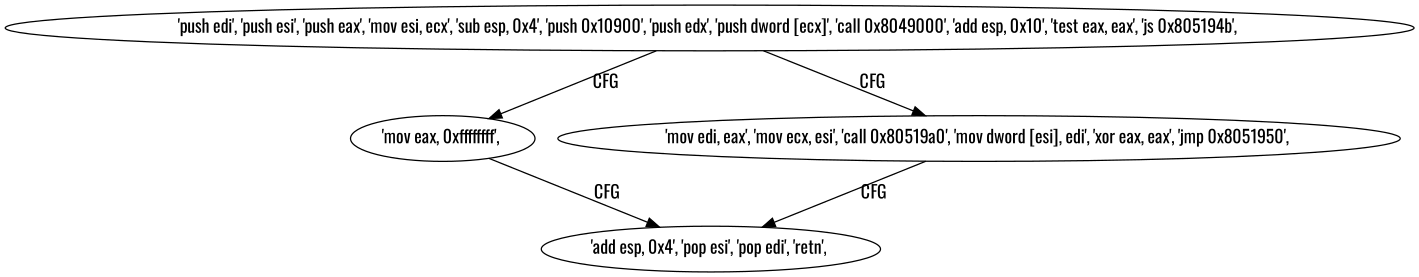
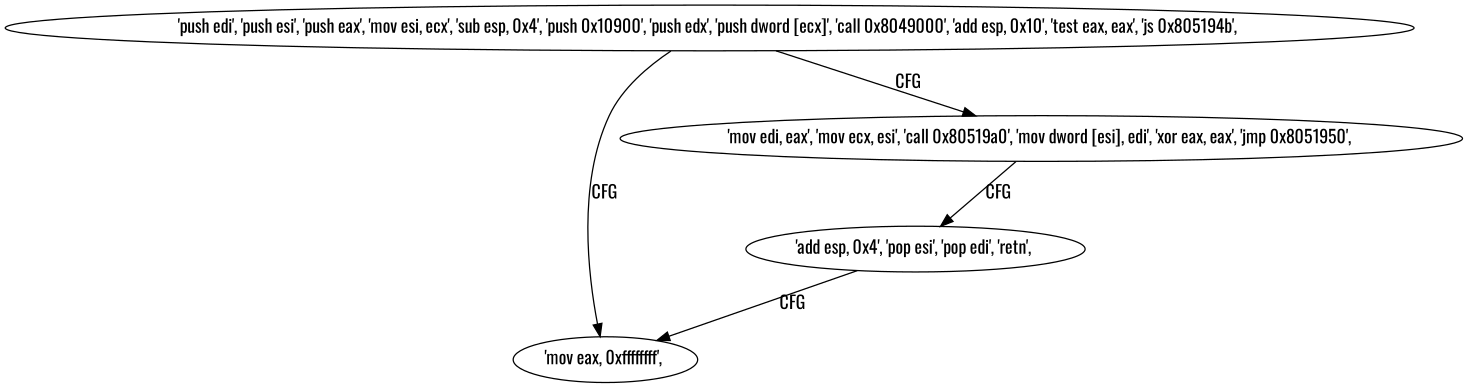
edge "'mov eax, 0xffffffff'," -> "'add esp, 0x4', 'pop esi', 'pop edi', 'retn',": reversed
